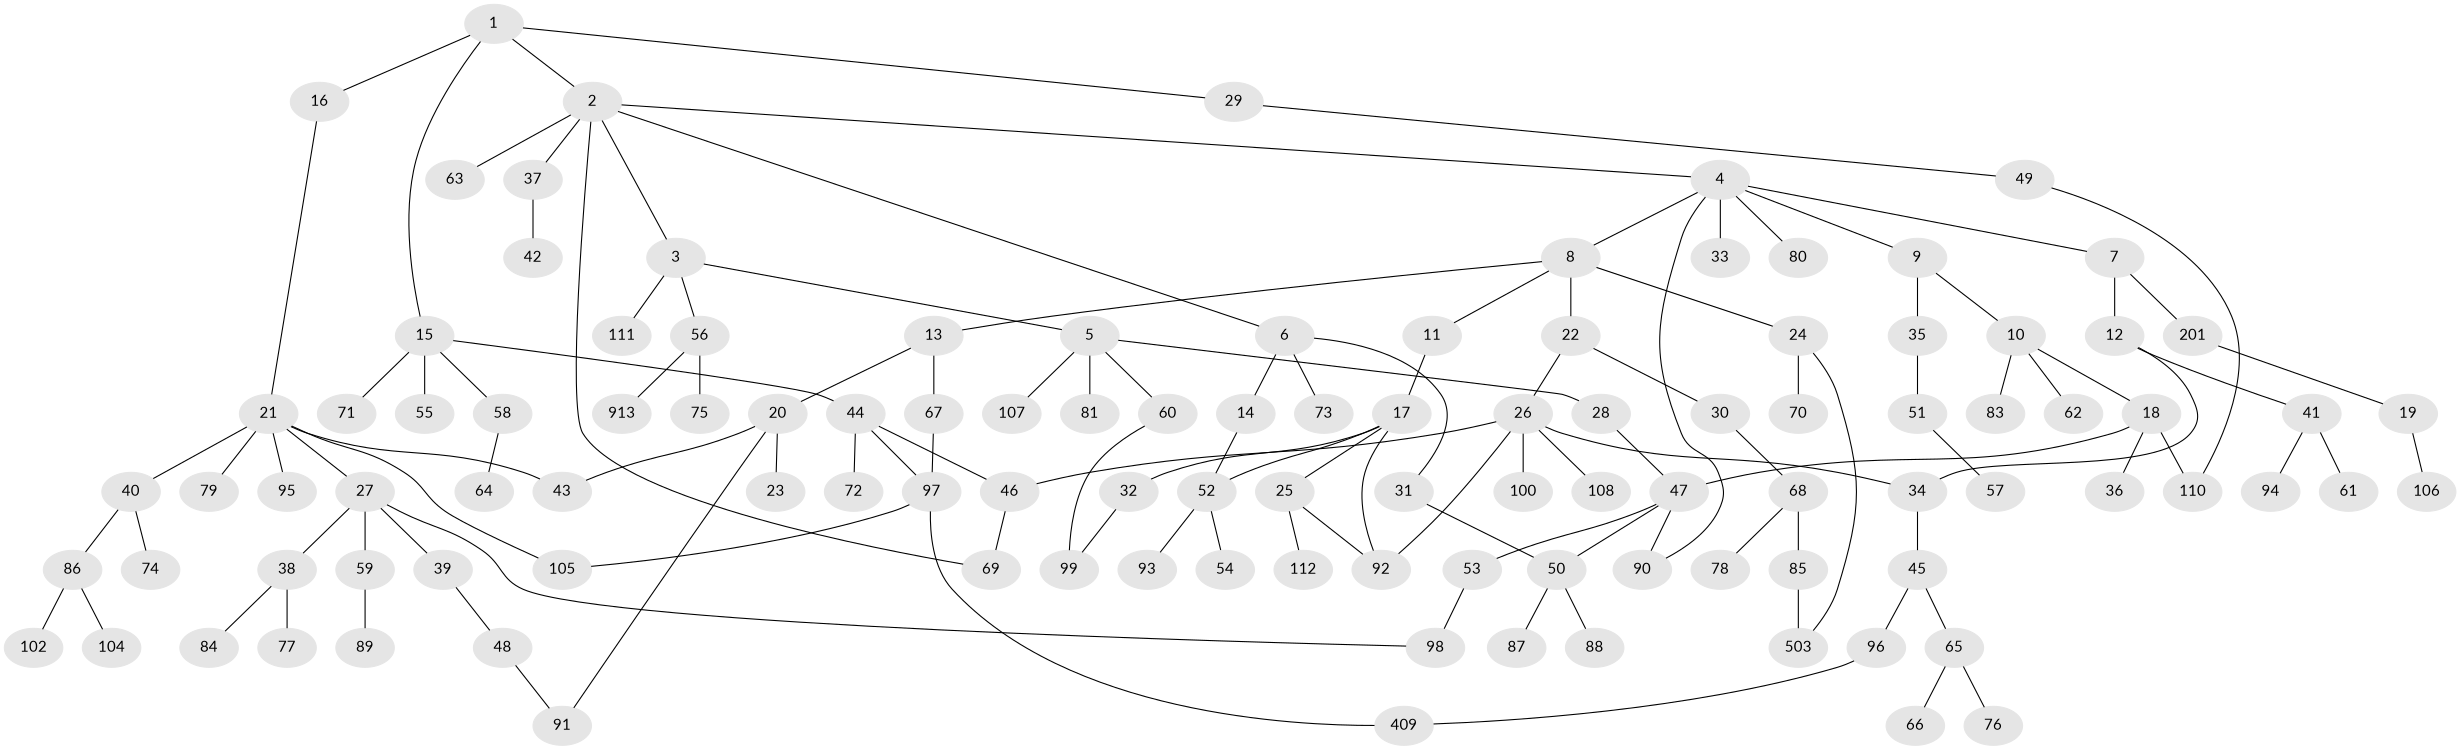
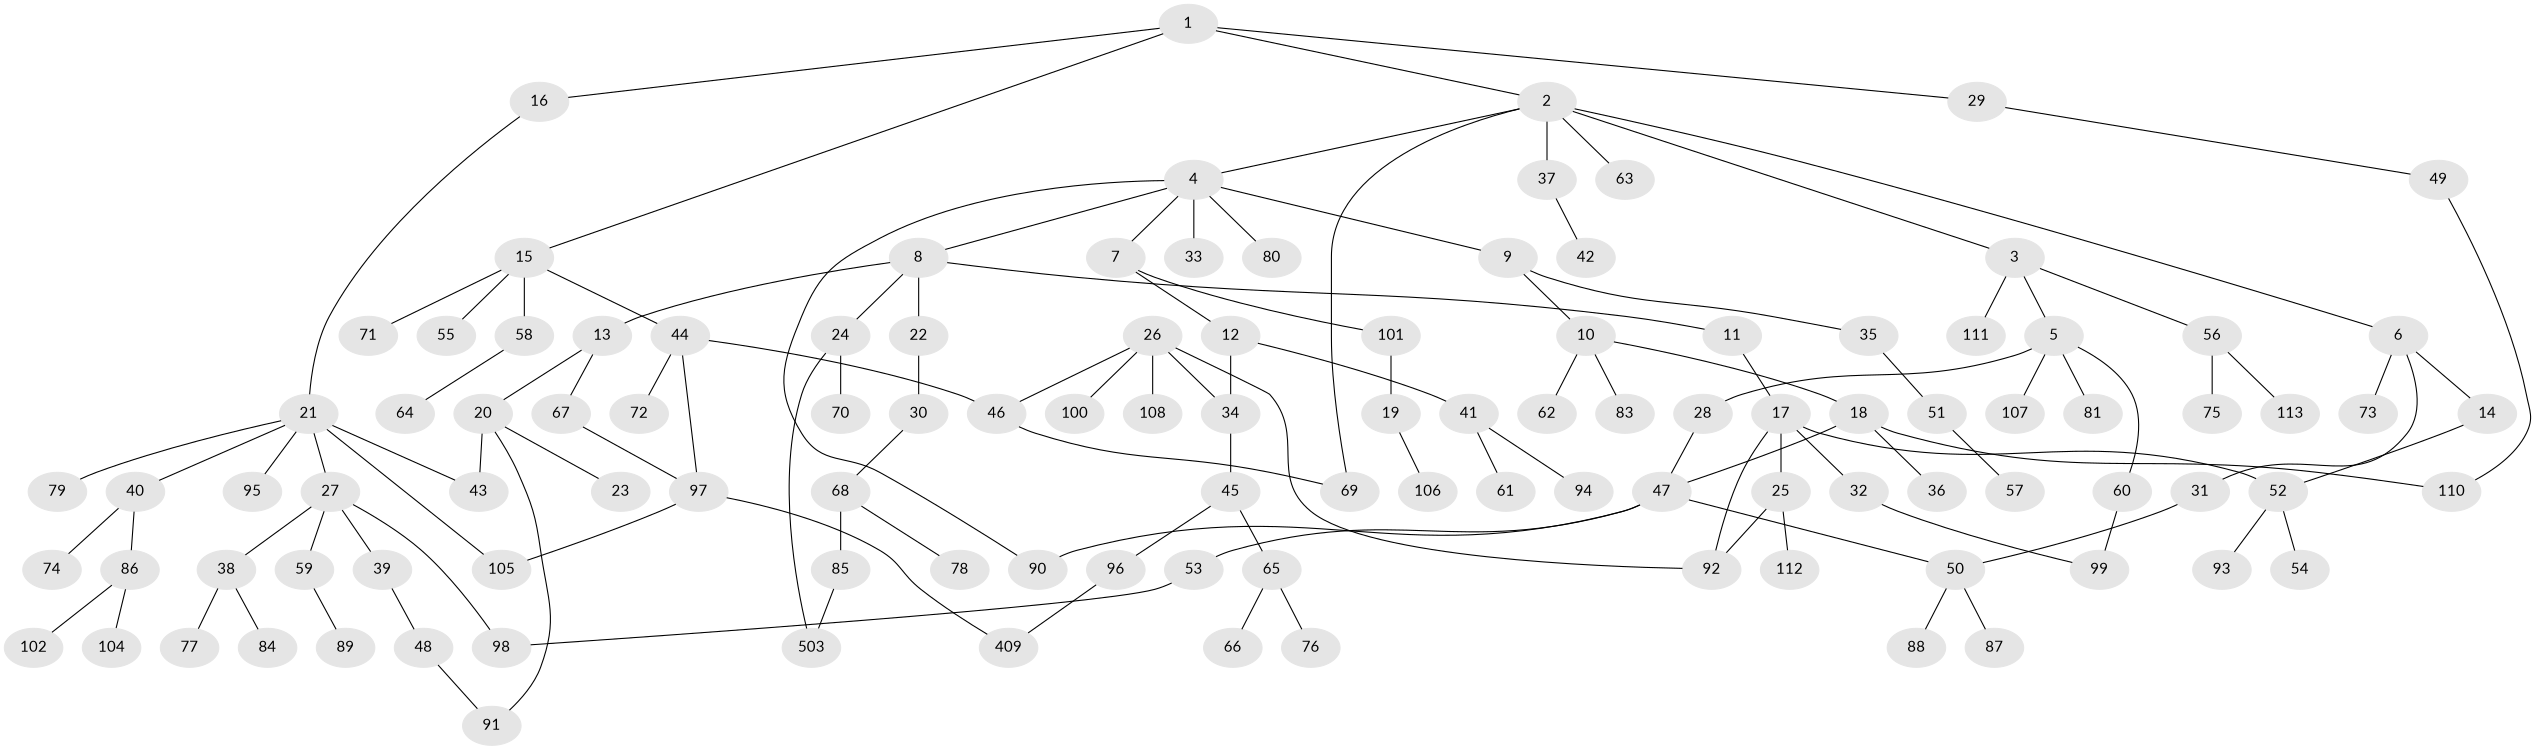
node "201": label "201" -> "101"
edge "22" -- "26": removed
node "913": label "913" -> "113"
